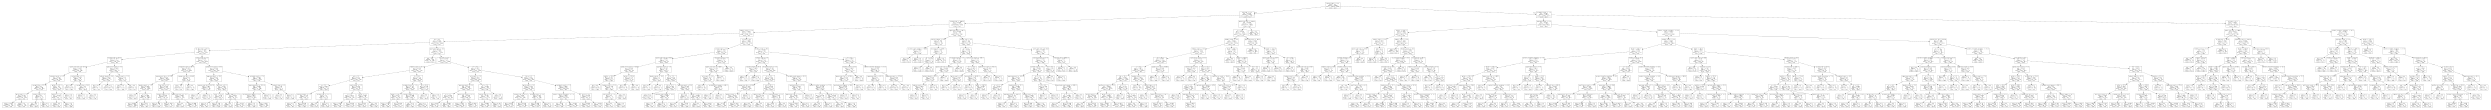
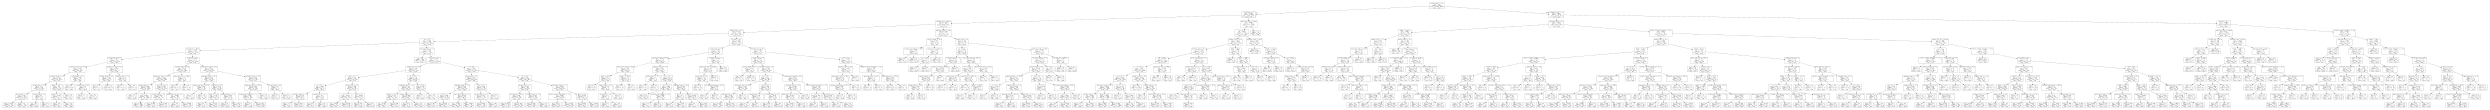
node "gini = 0.32 samples = 5 value = [1, 4] class = ham": removed
